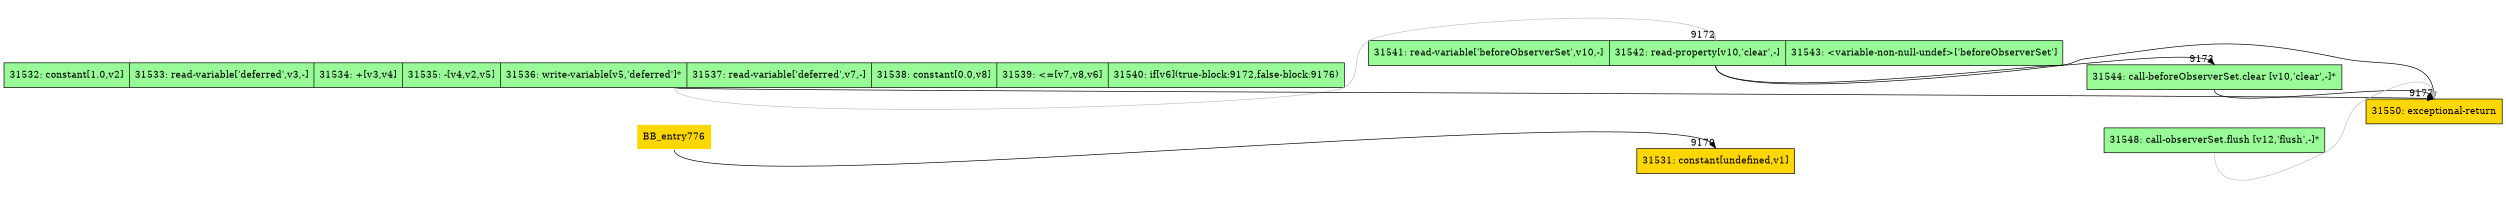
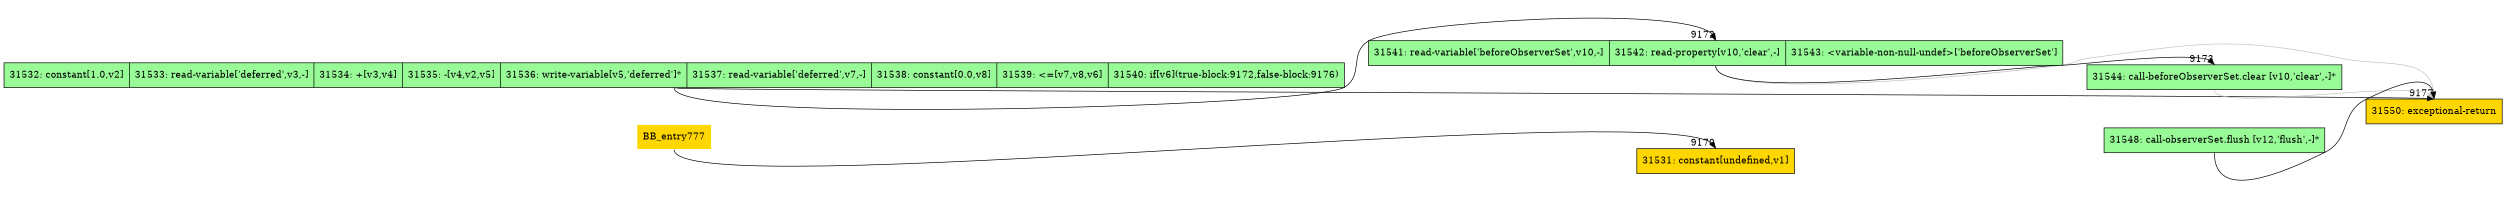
edge "31541: read-variable['beforeObserverSet',v10,-]" -> "31550: exceptional-return": color black -> gray
edge "31544: call-beforeObserverSet.clear [v10,'clear',-]*" -> "31550: exceptional-return": color black -> gray
edge "31532: constant[1.0,v2]" -> "31541: read-variable['beforeObserverSet',v10,-]": color gray -> black
node "BB_entry776": label "BB_entry776" -> "BB_entry777"
edge "31548: call-observerSet.flush [v12,'flush',-]*" -> "31550: exceptional-return": color gray -> black
